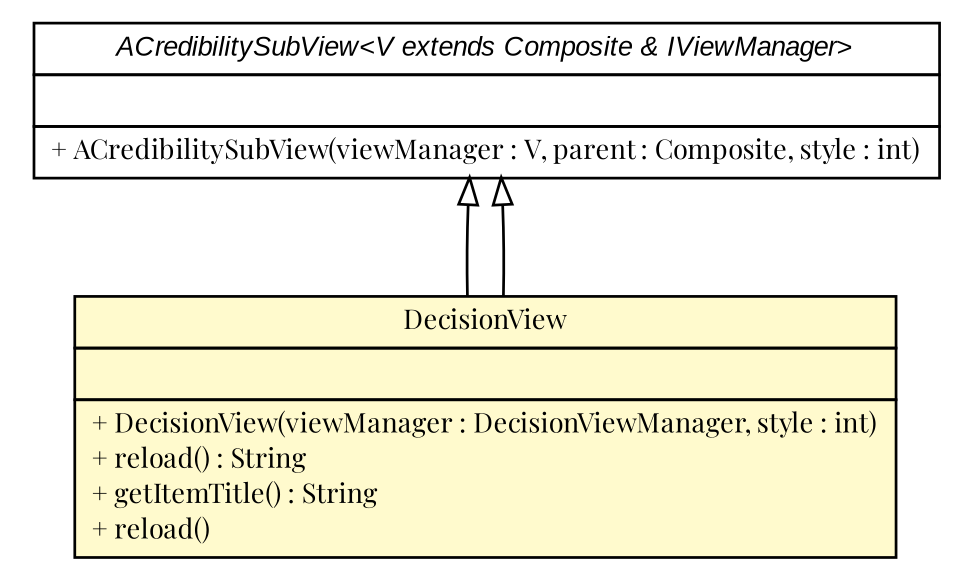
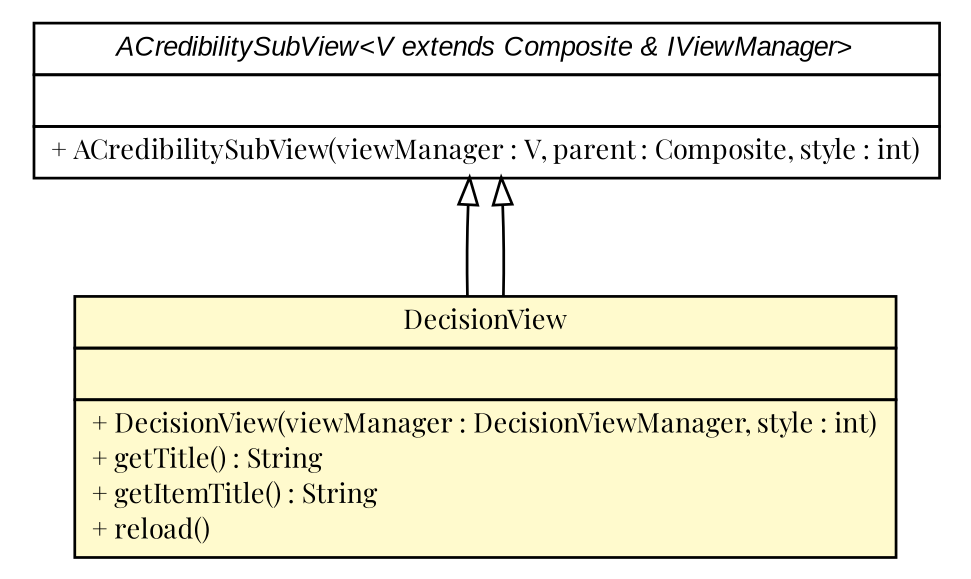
node "DecisionView": text "+ reload() : String" -> "+ getTitle() : String"
